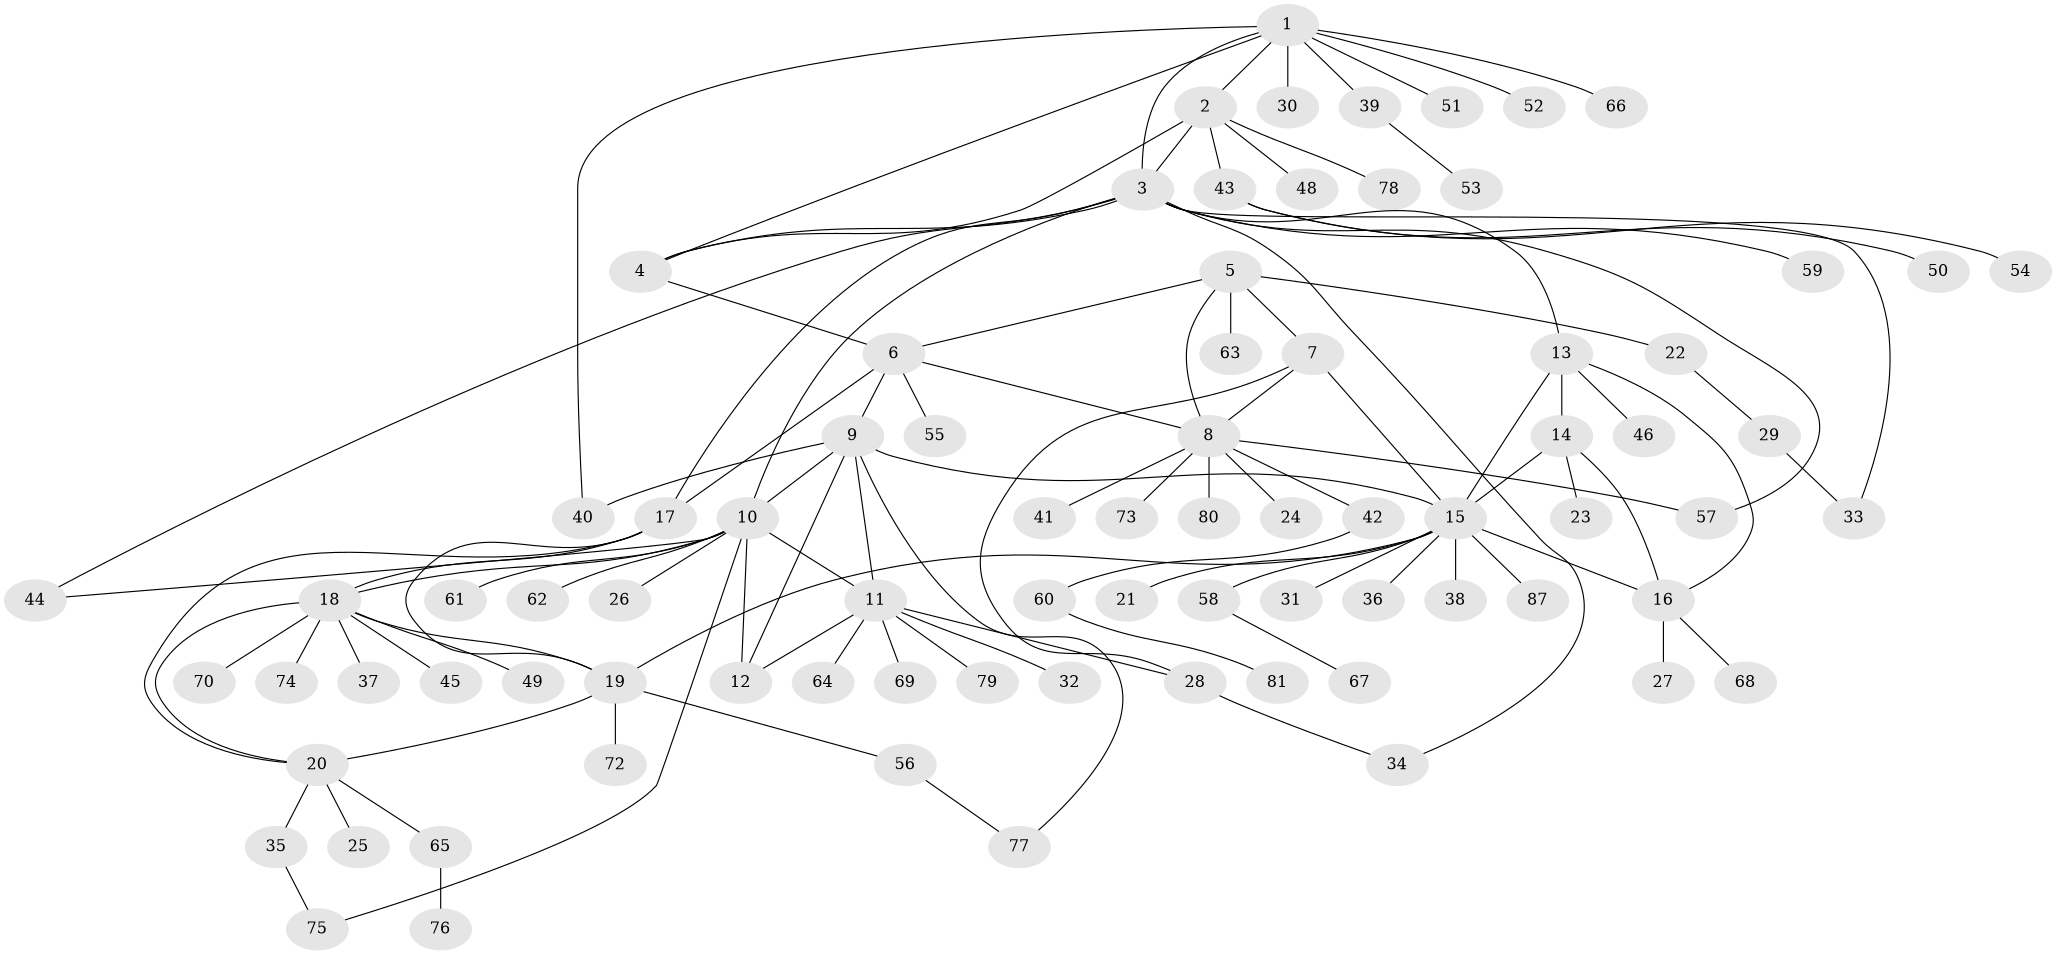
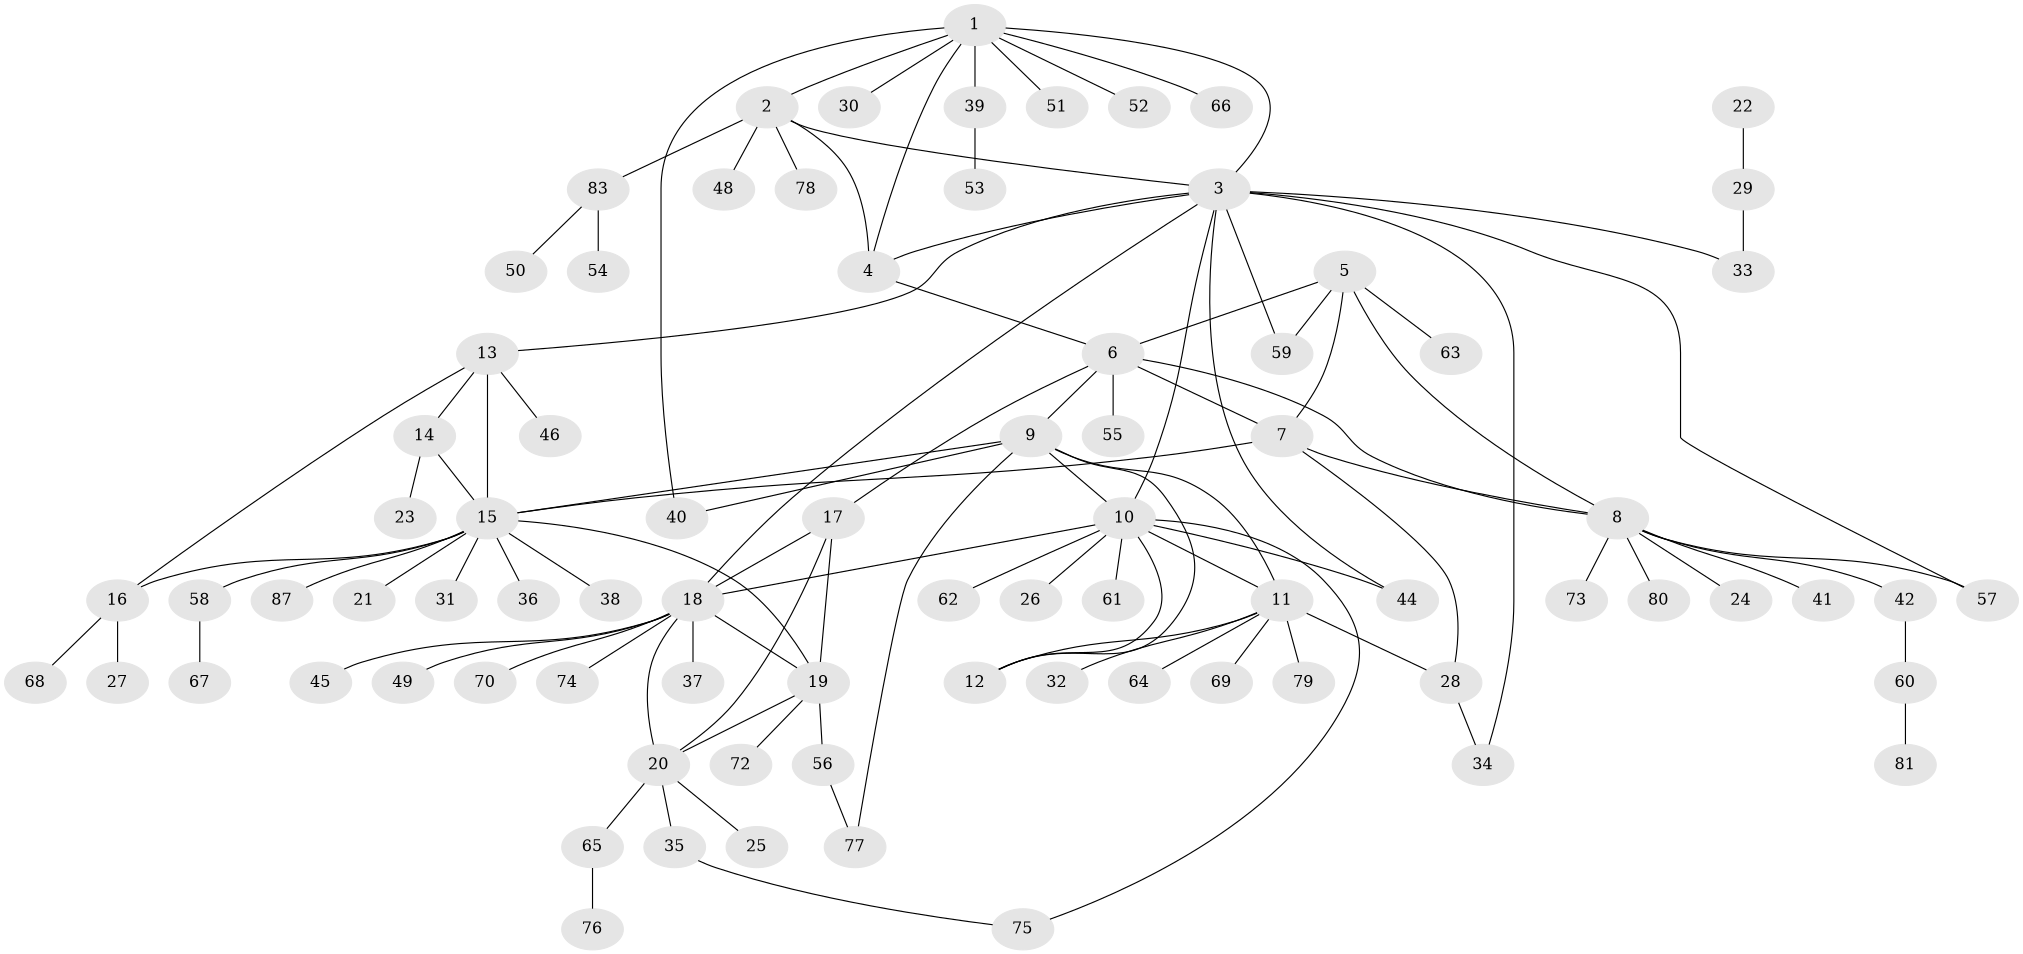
node "43": label "43" -> "83"
edge "3" -- "17": now "3" -- "18"
edge "5" -- "22": now "5" -- "59"
edge "6" -- "7": added
edge "14" -- "16": removed
